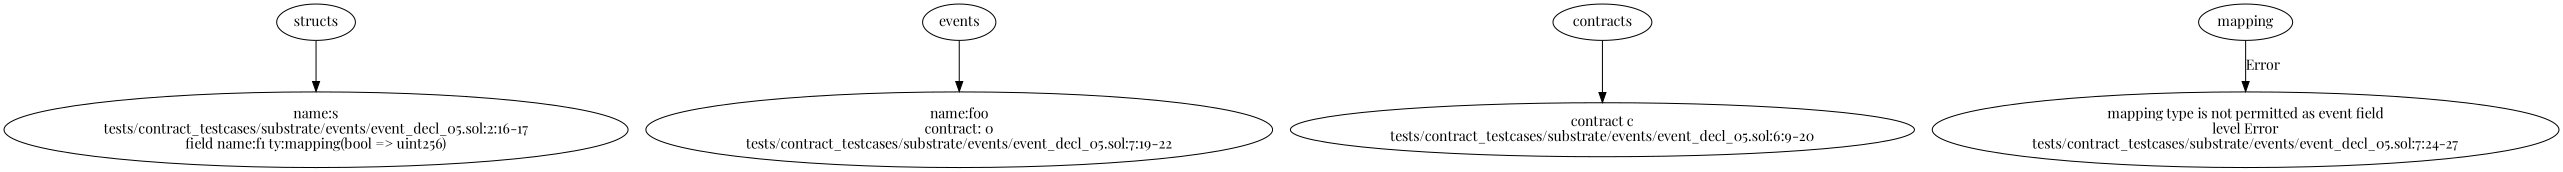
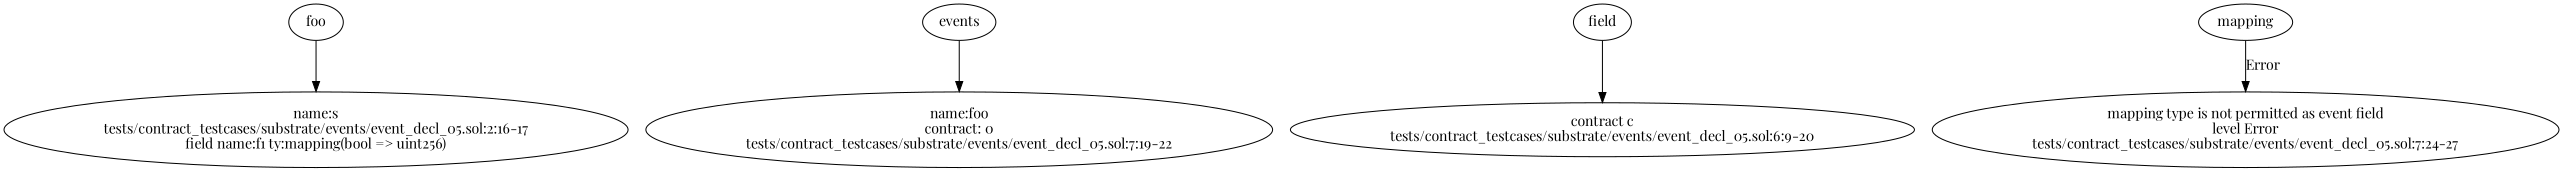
node "structs": label "structs" -> "foo"
node "contracts": label "contracts" -> "field"
